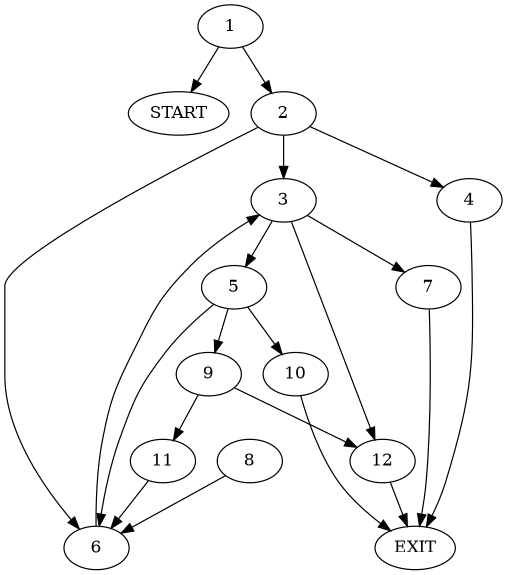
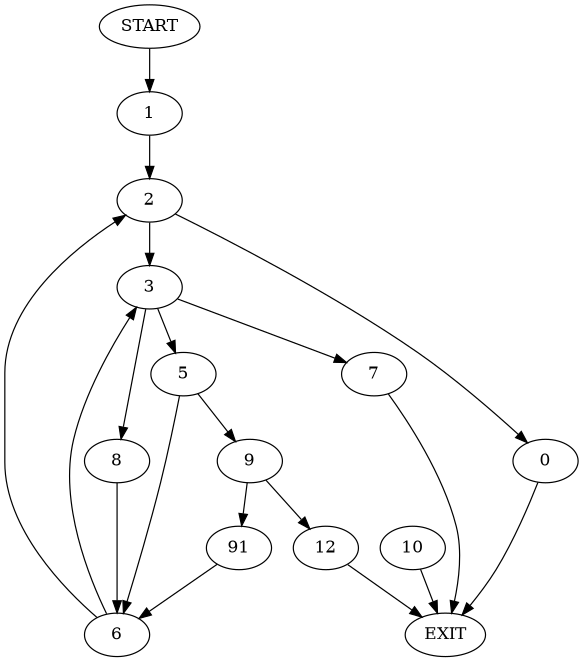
edge "1" -> "START": reversed
node "4": label "4" -> "0"
edge "2" -> "6": reversed
edge "3" -> "12": now "3" -> "8"
edge "5" -> "10": removed
node "11": label "11" -> "91"
